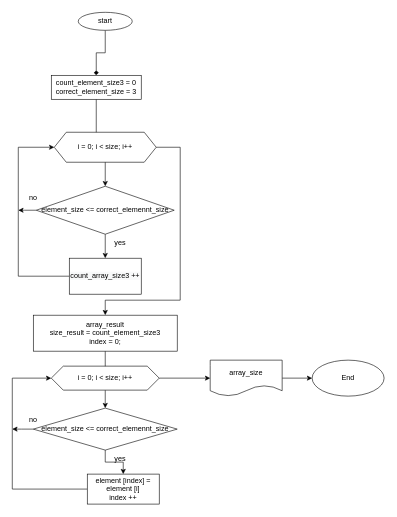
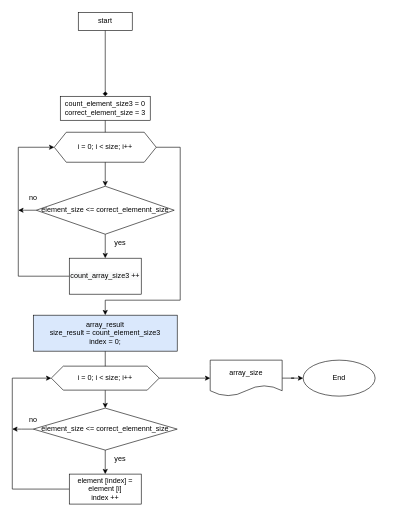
node "start": shape ellipse -> rectangle
node "count_element_size3 = 0 correct_element_size = 3": moved (96, 87) -> (105, 108)
node "array_result size_result = count_element_size3 index = 0;": fillcolor #ffffff -> #dae8fc
node "End": moved (348, 378) -> (339, 378)
node "element [index] = element [i] index ++": moved (123, 489) -> (105, 489)
